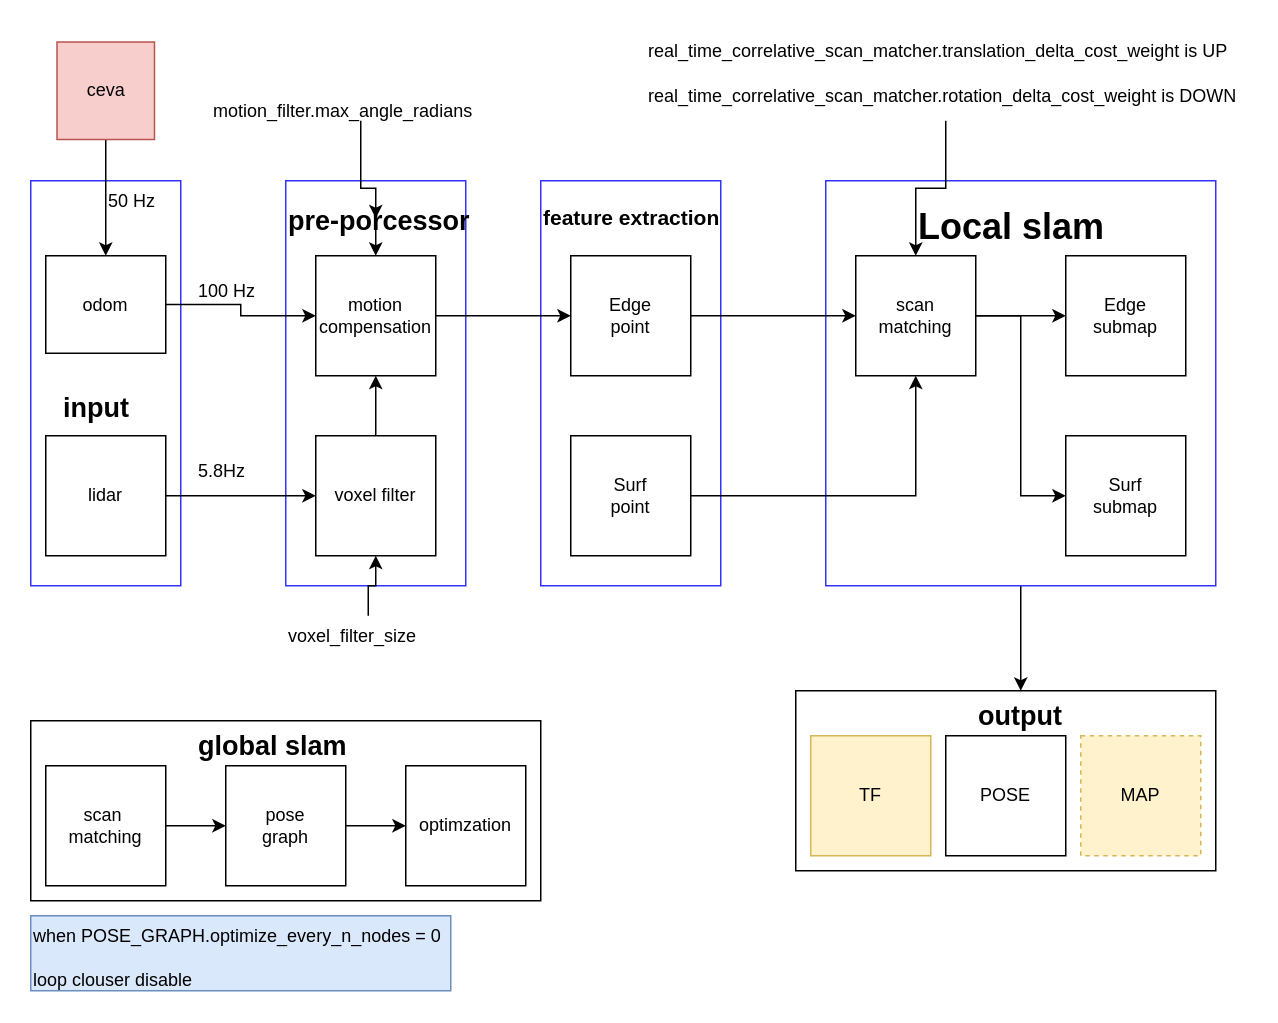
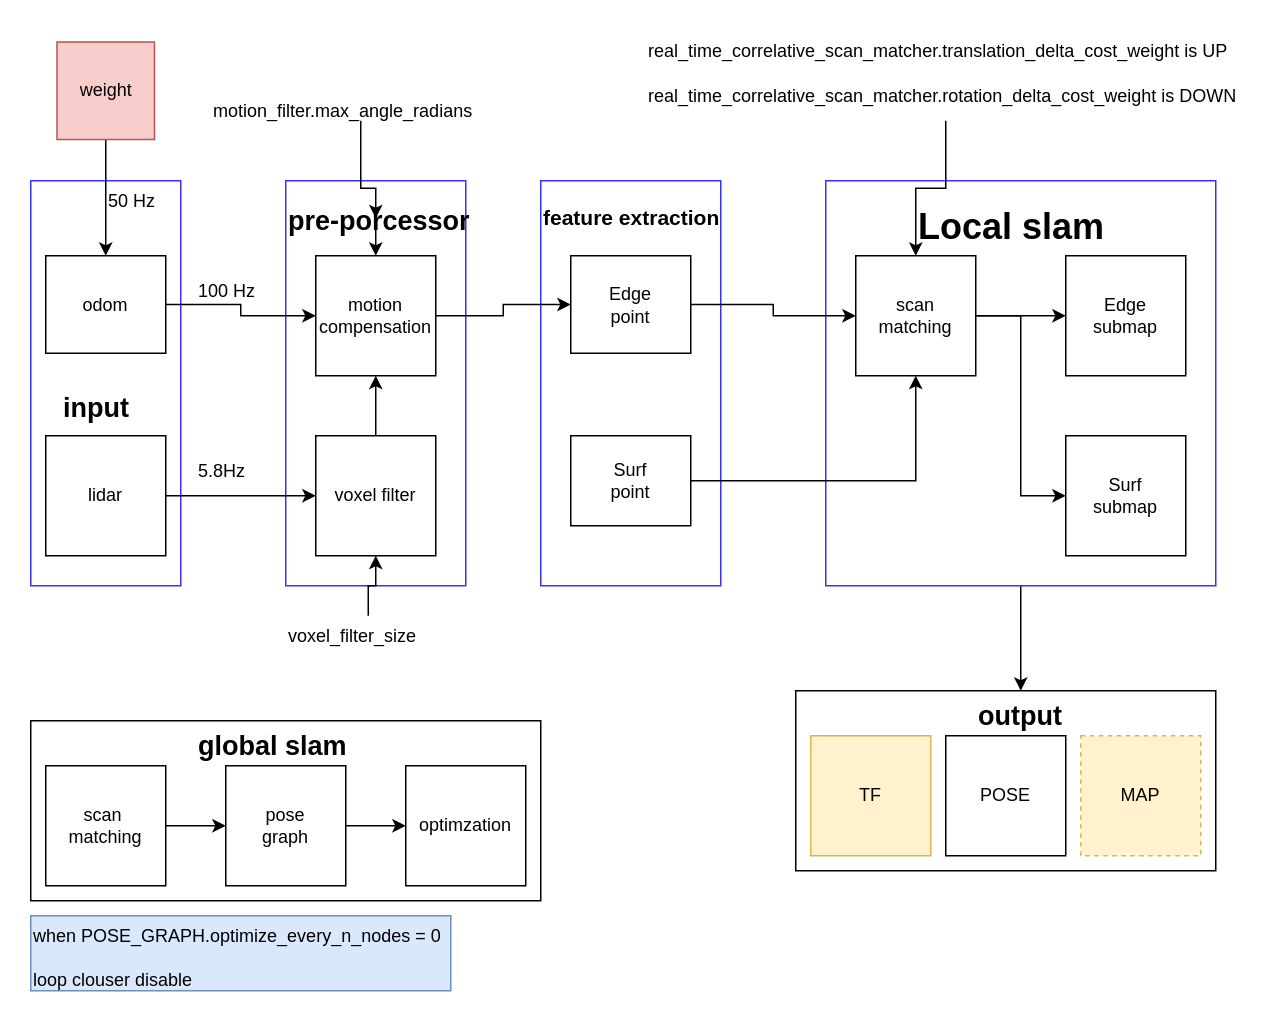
node "ceva": label "ceva" -> "weight"
node "Edge point": size 120x120 -> 120x98
node "Surf point": size 120x120 -> 120x90
